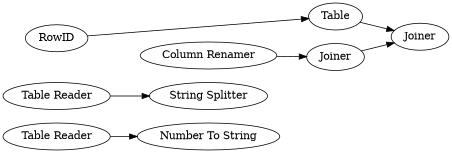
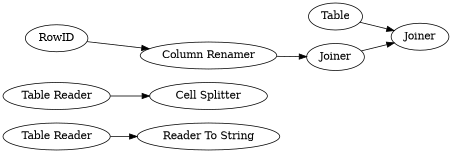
edge "RowID" -> "Table": now "RowID" -> "Column Renamer"
node "String Splitter": label "String Splitter" -> "Cell Splitter"
node "Number To String": label "Number To String" -> "Reader To String"
